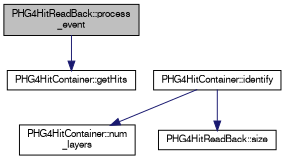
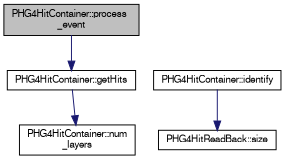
node "PHG4HitReadBack::process _event": label "PHG4HitReadBack::process _event" -> "PHG4HitContainer::process _event"
edge "PHG4HitContainer::identify" -> "PHG4HitContainer::num _layers": now "PHG4HitContainer::getHits" -> "PHG4HitContainer::num _layers"
